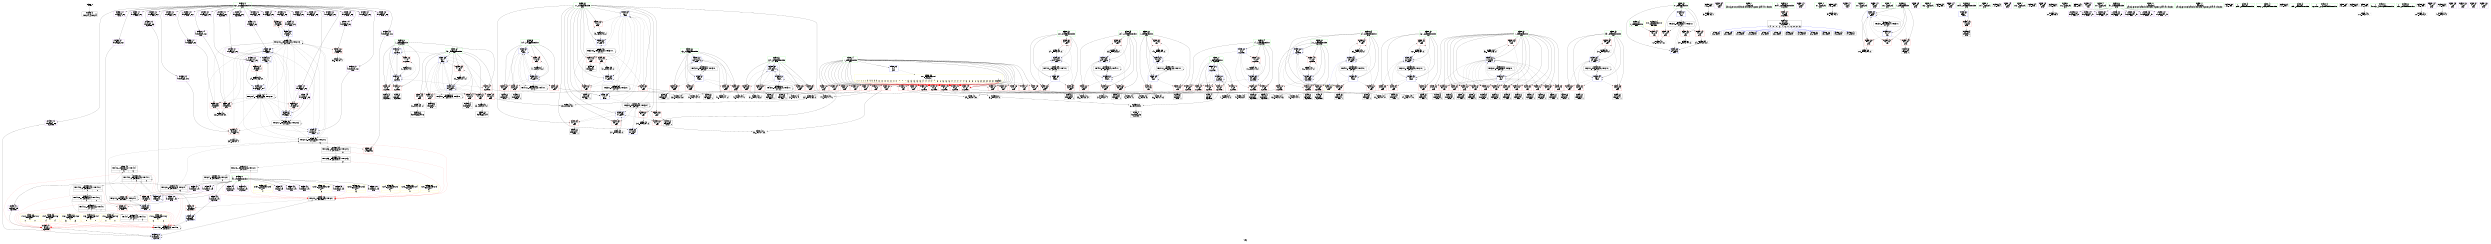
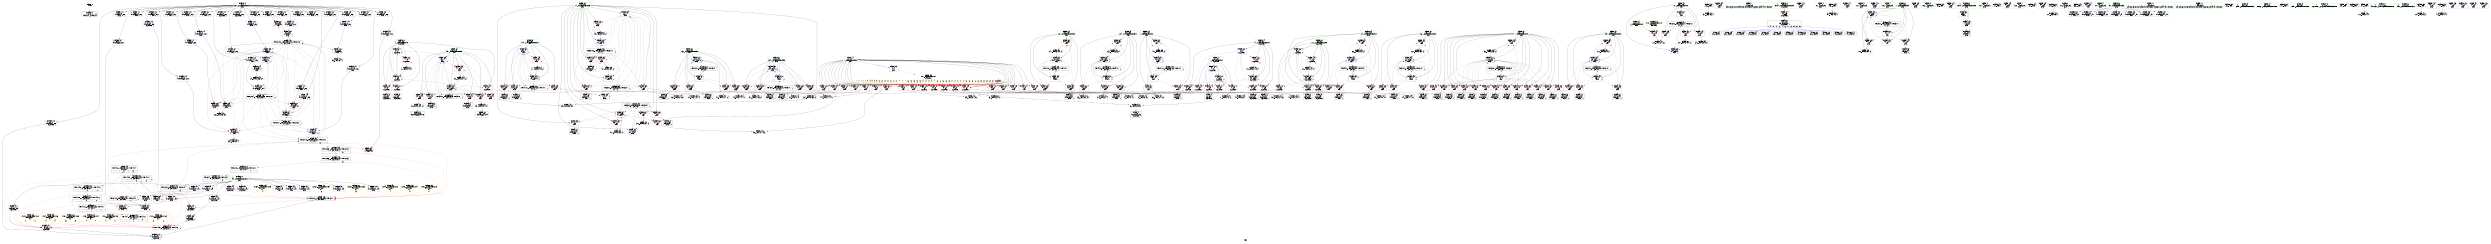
node "NodeID: 202": text "main" -> "retval"
